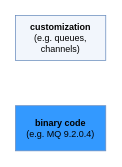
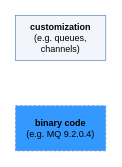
node "binary code (e.g. MQ 9.2.0.4)": style solid -> dashed
